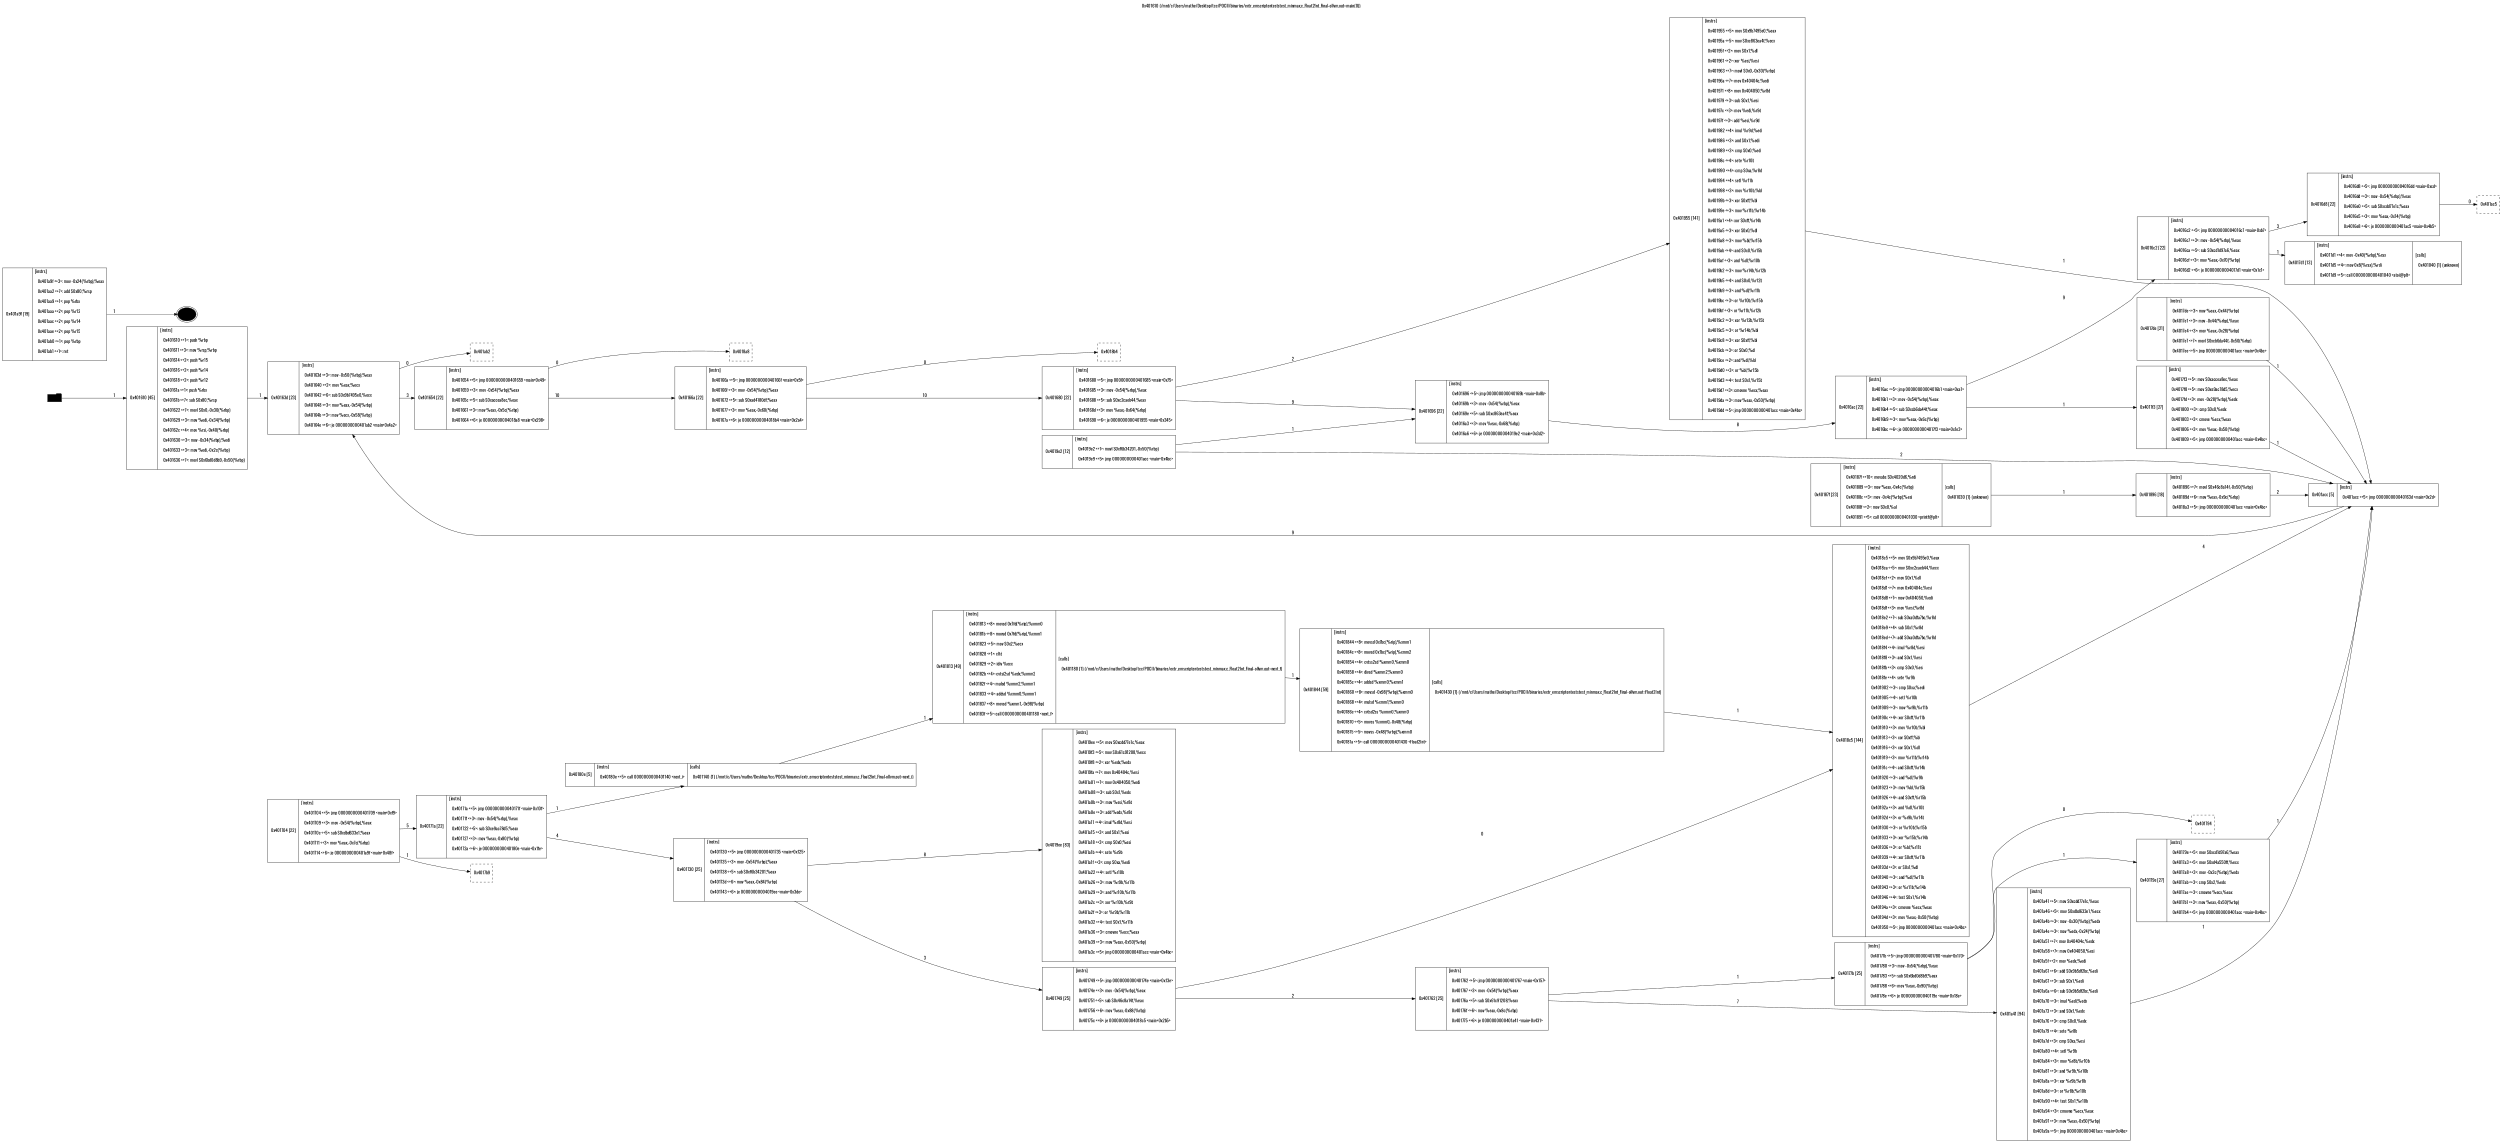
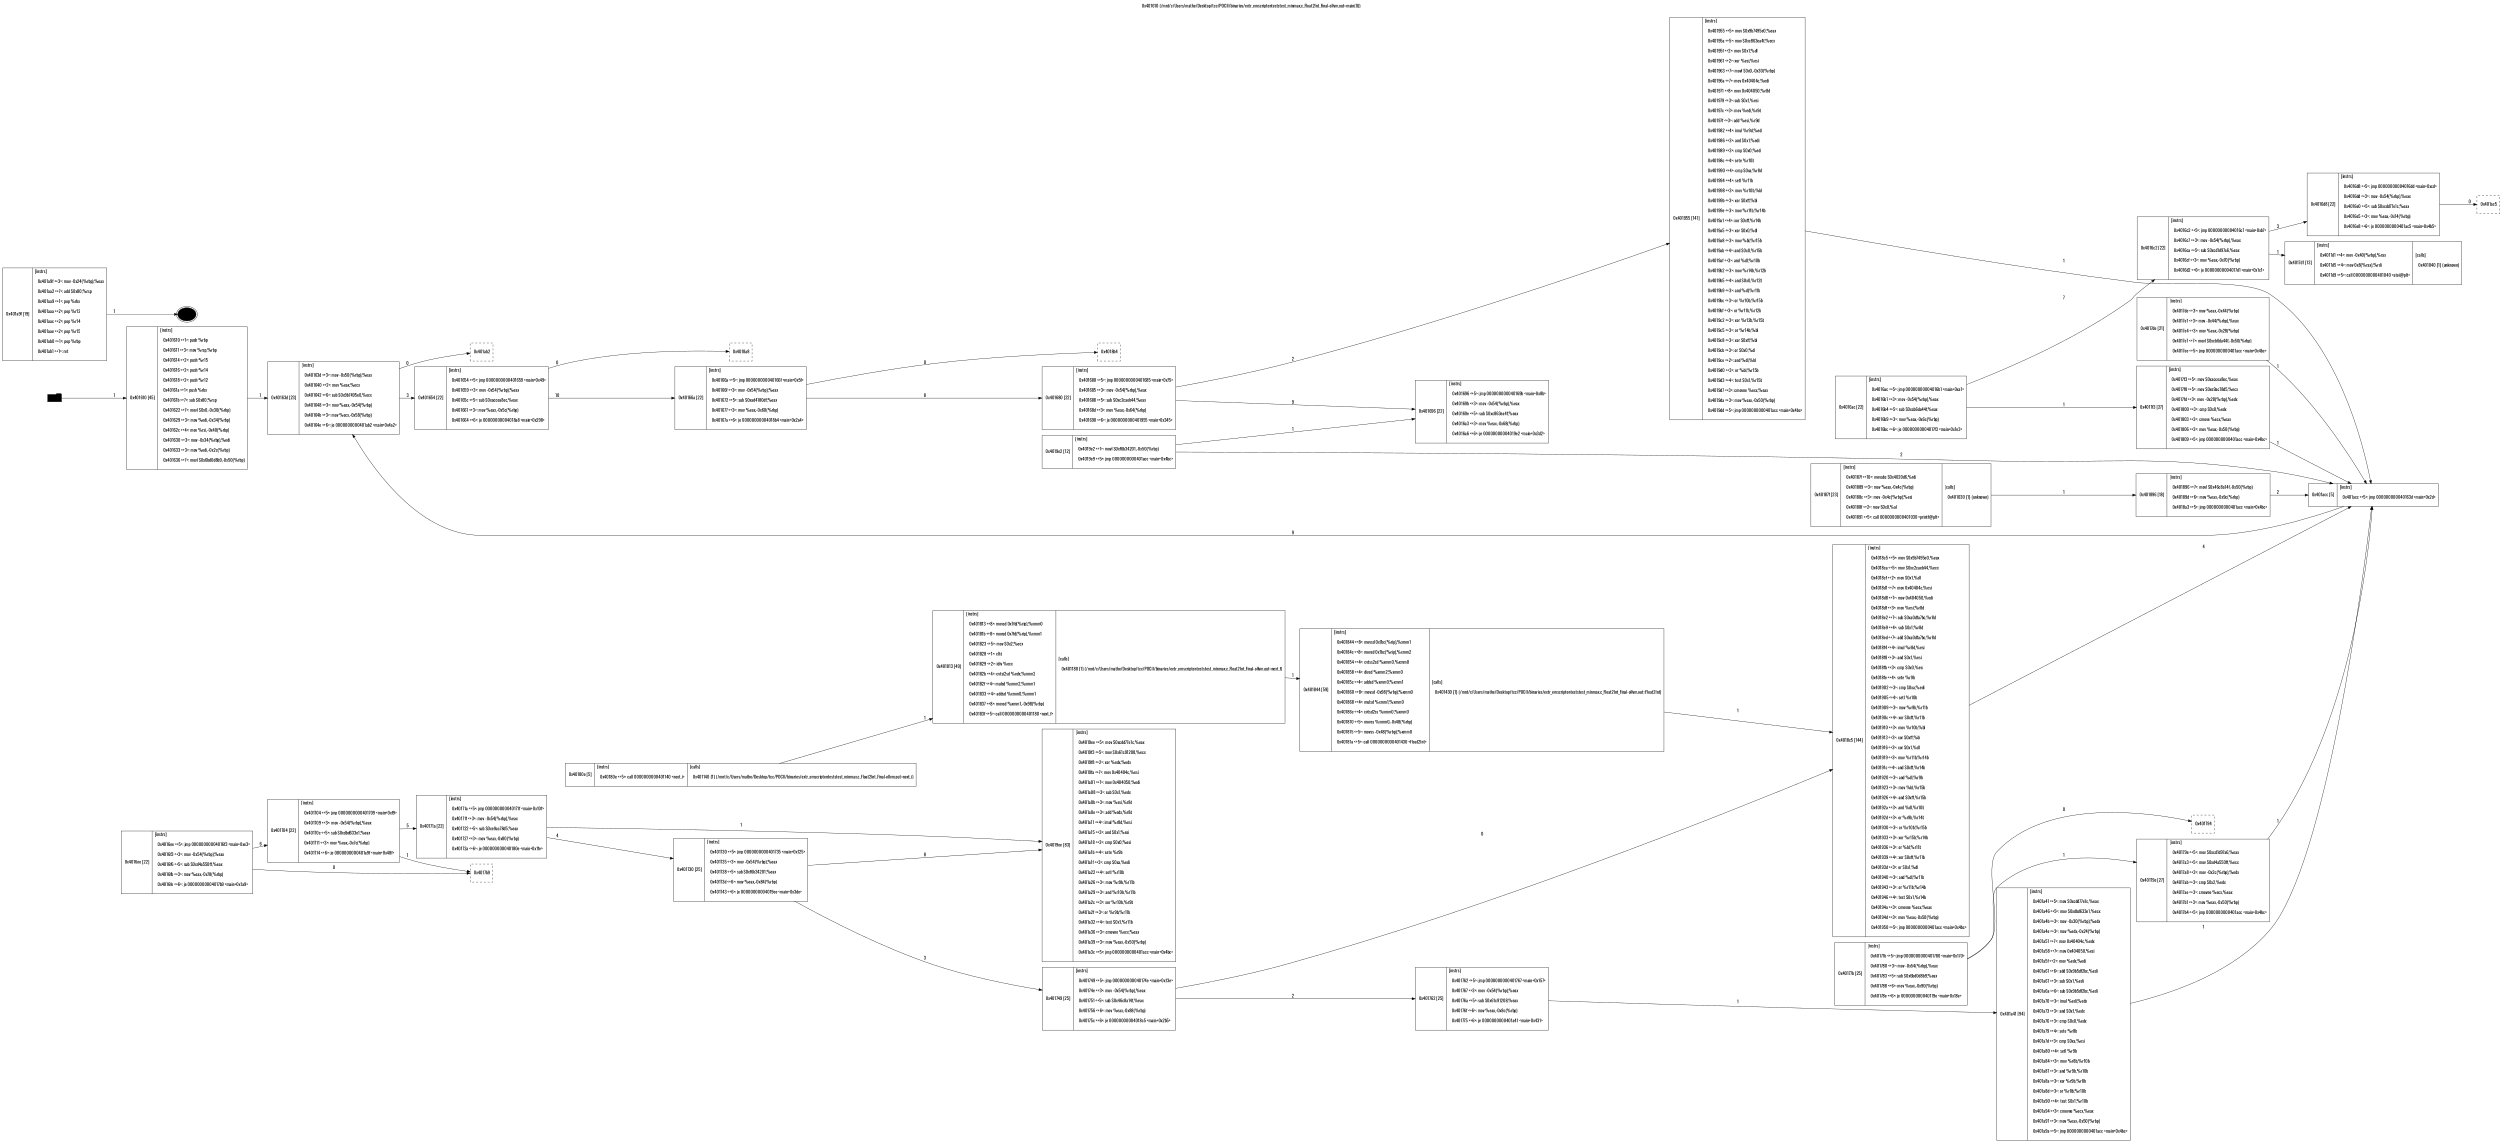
edge "0x4016ac [22]" -> "0x4016c2 [22]": label " 9" -> " 7"
edge "0x40166a [22]" -> "0x401680 [22]": label " 10" -> " 8"
edge "0x401696 [22]" -> "0x4016ac [22]": removed, label "8"
edge "0x40171a [22]" -> "0x40180e [5]": now "0x40171a [22]" -> "0x4019ee [83]"
node "0x4016ee [22]": added
edge "0x401762 [25]" -> "0x40177b [25]": removed, label "1"
edge "0x401762 [25]" -> "0x401a41 [94]": label " 7" -> " 1"
